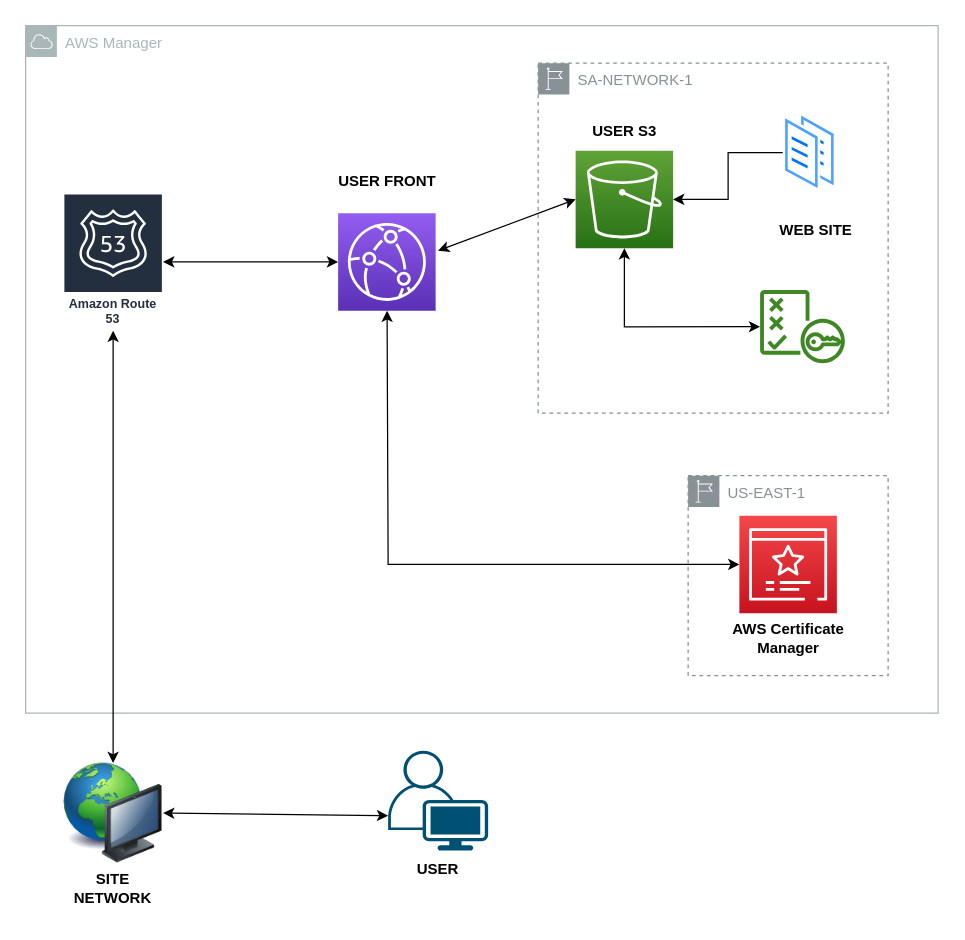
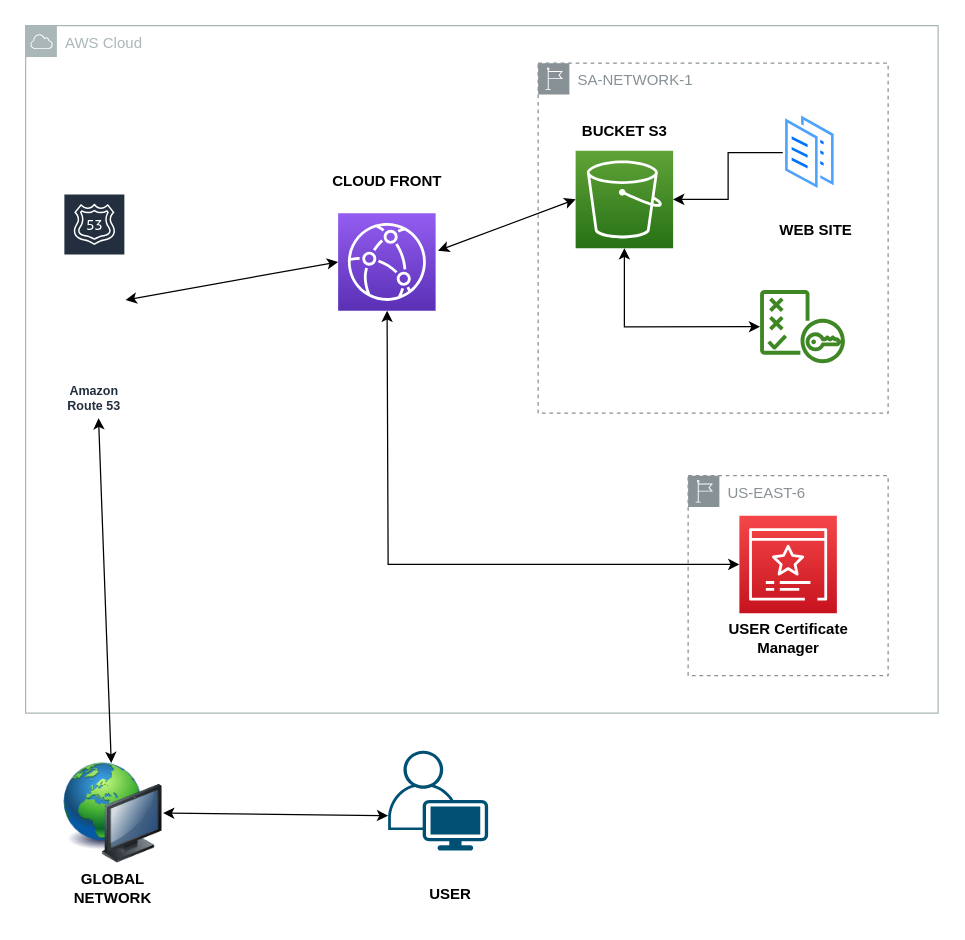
node "AWS Manager": label "AWS Manager" -> "AWS Cloud"
node "USER S3": label "USER S3" -> "BUCKET S3"
node "USER FRONT": label "USER FRONT" -> "CLOUD FRONT"
node "Amazon Route 53": size 100x138 -> 63x225
node "US-EAST-1": label "US-EAST-1" -> "US-EAST-6"
node "AWS Certificate Manager": label "AWS Certificate Manager" -> "USER Certificate Manager"
node "USER": moved (438, 869) -> (451, 894)
node "SITE NETWORK": label "SITE NETWORK" -> "GLOBAL NETWORK"
